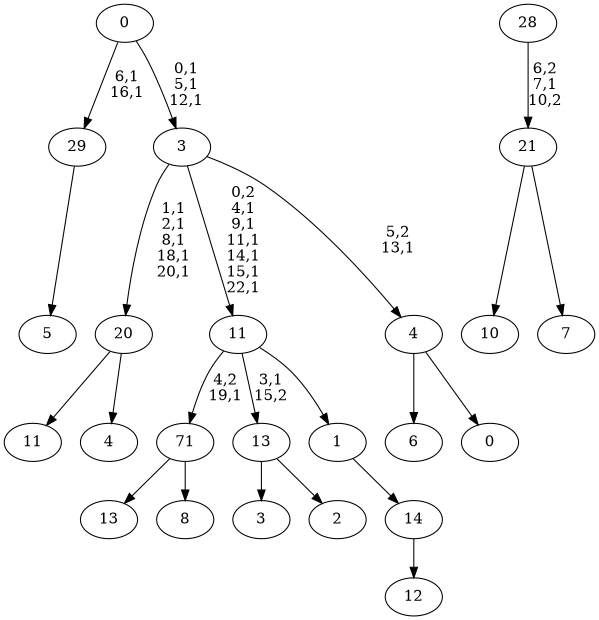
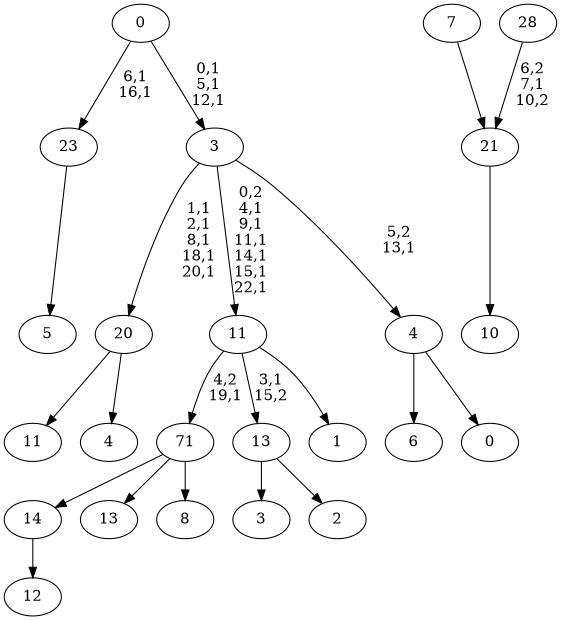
node "29": label "29" -> "23"
edge "21" -> "7": reversed
edge "1" -> "14": now "71" -> "14"
